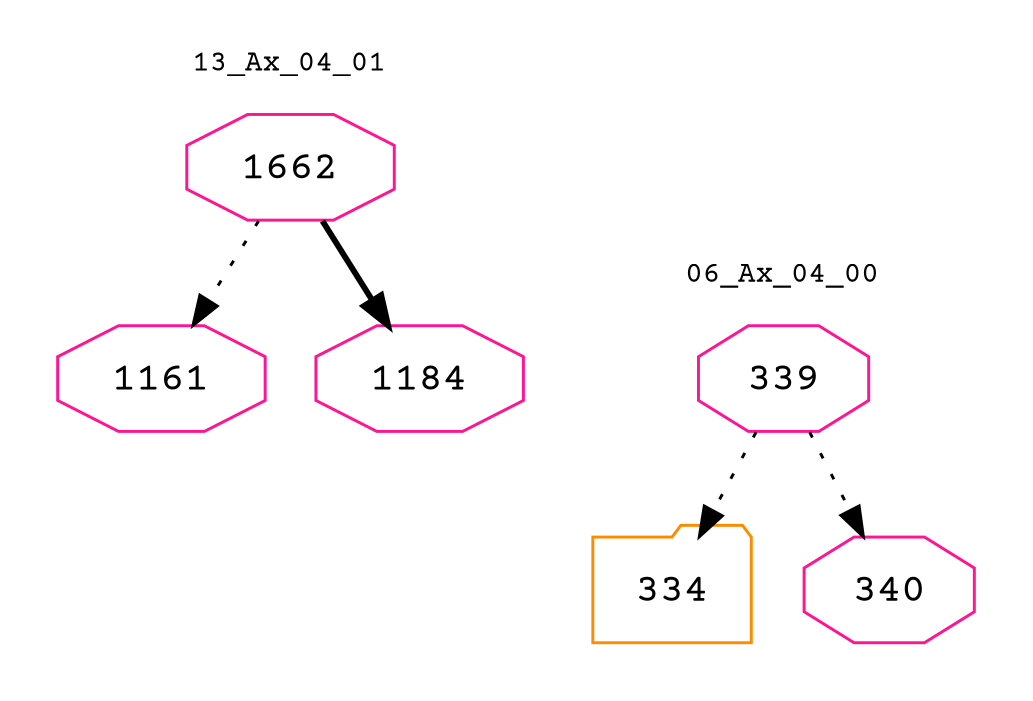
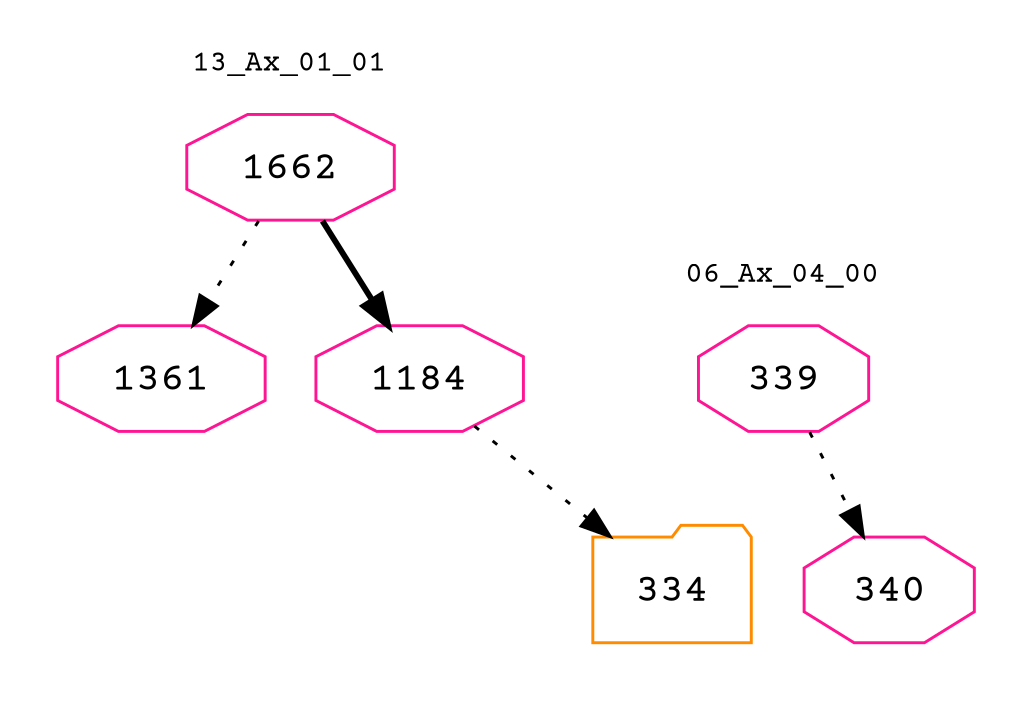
cluster "13_Ax_04_01": label "13_Ax_04_01" -> "13_Ax_01_01"
node "1161": label "1161" -> "1361"
edge "339" -> "334": now "1184" -> "334"
